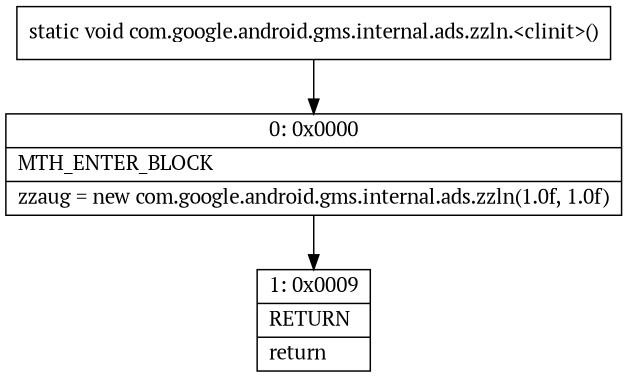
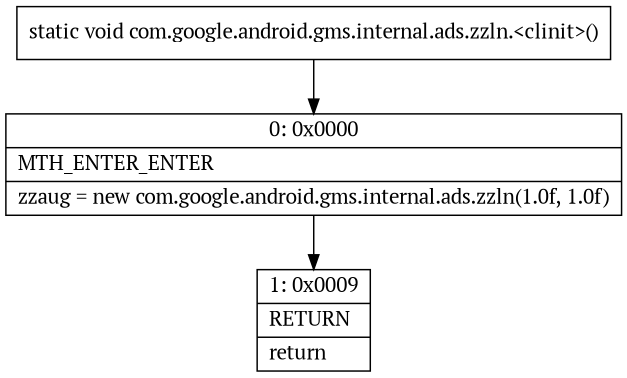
node "0: 0x0000": text "MTH_ENTER_BLOCK" -> "MTH_ENTER_ENTER"
